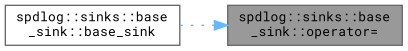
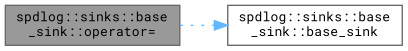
edge "spdlog::sinks::base _sink::base_sink" -> "spdlog::sinks::base _sink::operator=": reversed
